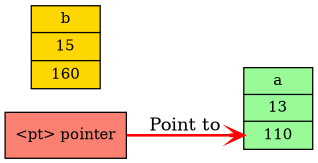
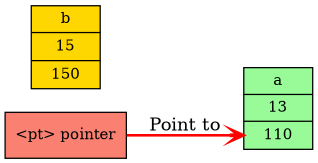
node "b": text "160" -> "150"
